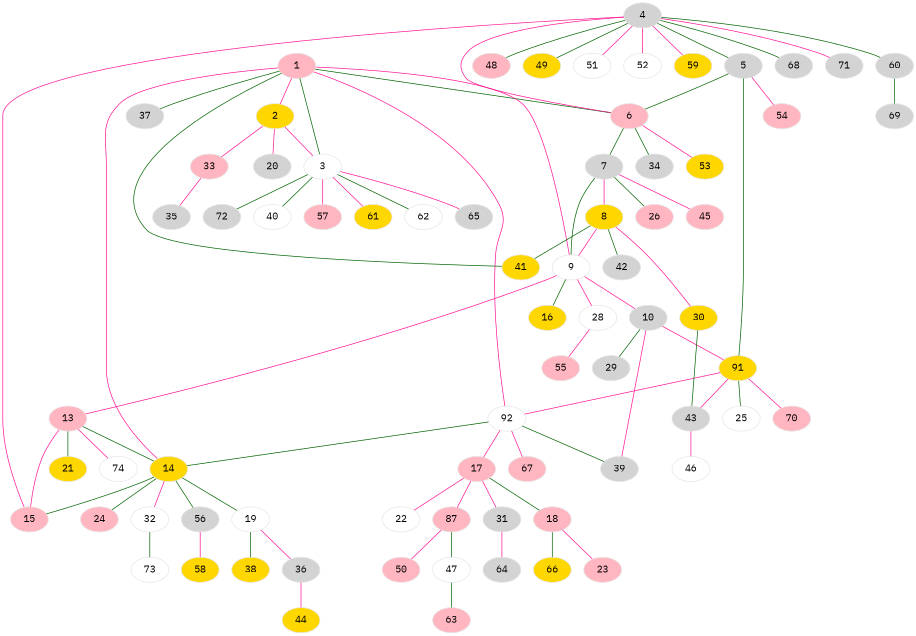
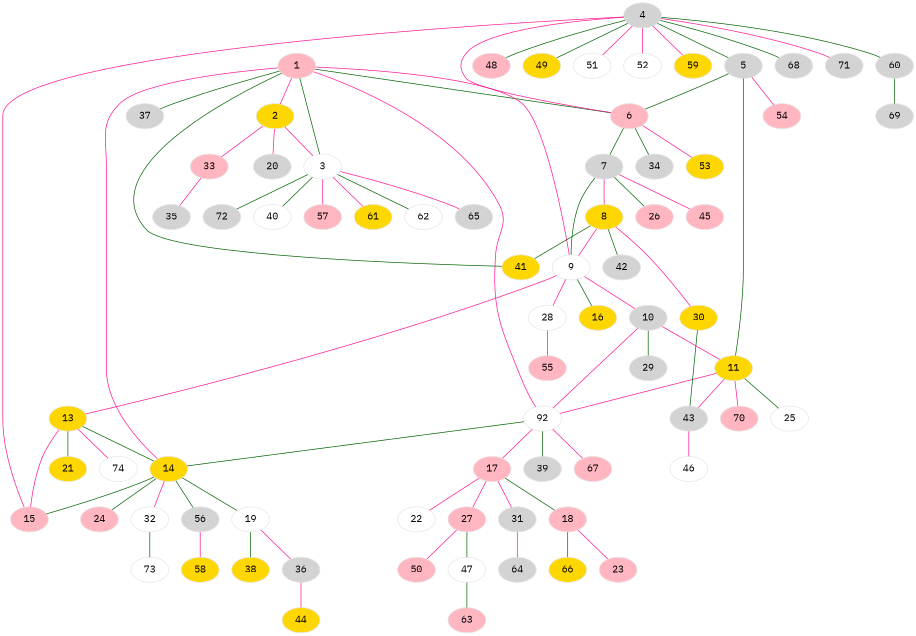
node "91": label "91" -> "11"
edge "10" -- "39": now "10" -- "92"
node "13": fillcolor lightpink -> gold
node "87": label "87" -> "27"
